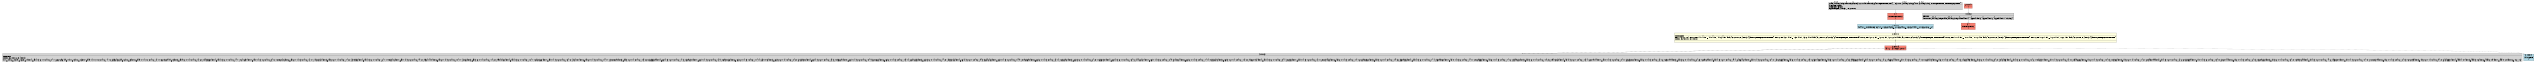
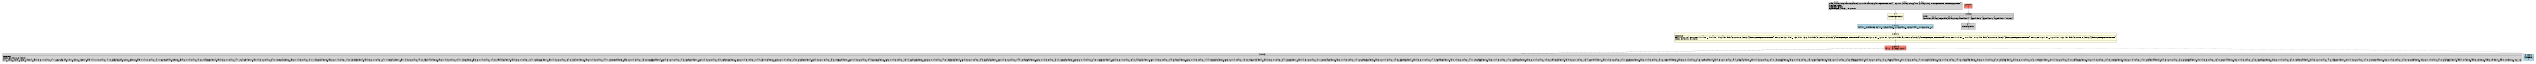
node "0: ?": fillcolor salmon -> lightyellow
node "7: 0x0050": text "RETURN" -> "LINES"
node "8: ?": fillcolor salmon -> lightgrey
node "2: 0x0012": text "LOOP_START" -> "LOOP_USE"
node "5: 0x001b": text "IMMUTABLE" -> "SYNTHETIC"
